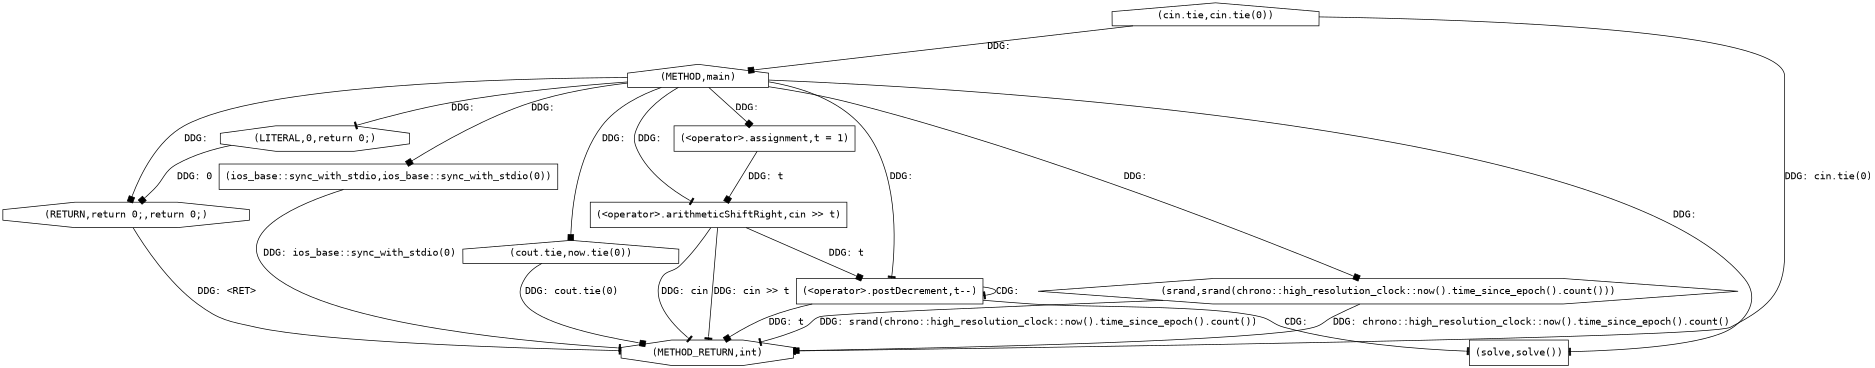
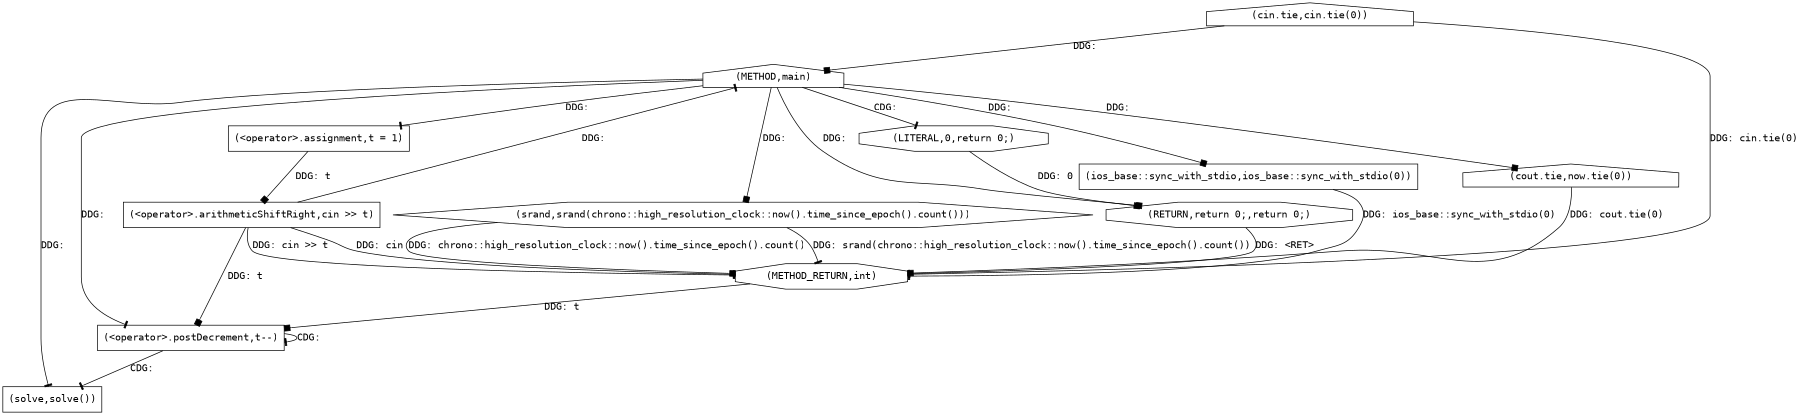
edge "(METHOD,main)" -> "(<operator>.assignment,t = 1)": arrowhead box -> tee
edge "(METHOD,main)" -> "(LITERAL,0,return 0;)": label "DDG: " -> "CDG: "
edge "(METHOD,main)" -> "(<operator>.arithmeticShiftRight,cin >> t)": reversed
edge "(<operator>.postDecrement,t--)" -> "(METHOD_RETURN,int)": reversed
